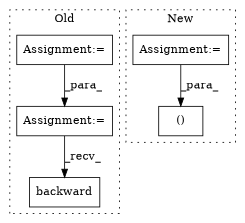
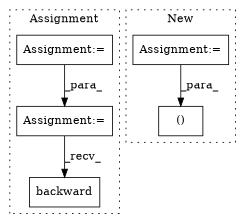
cluster "Old": label "Old" -> "Assignment"
